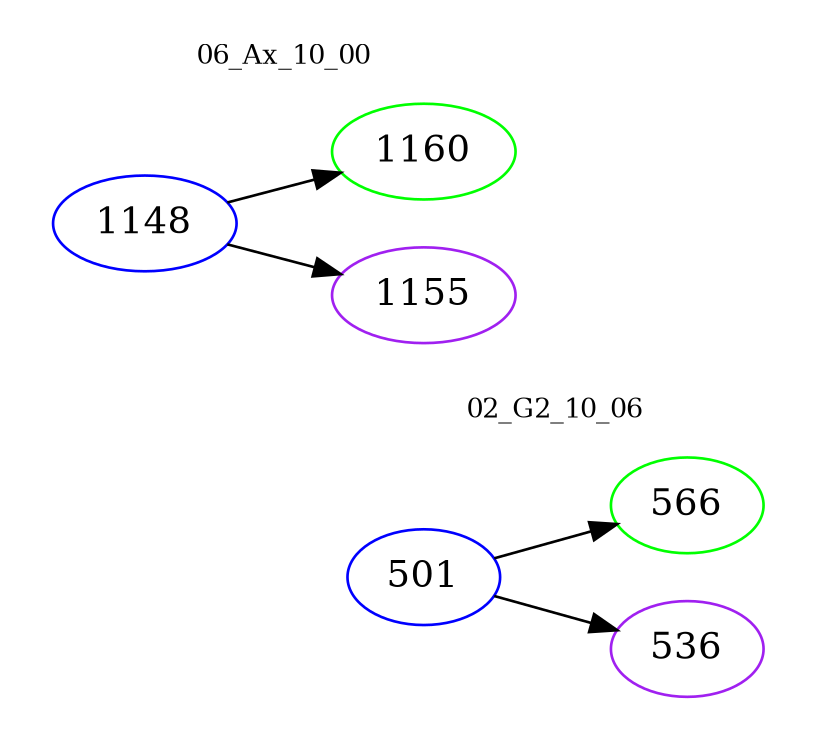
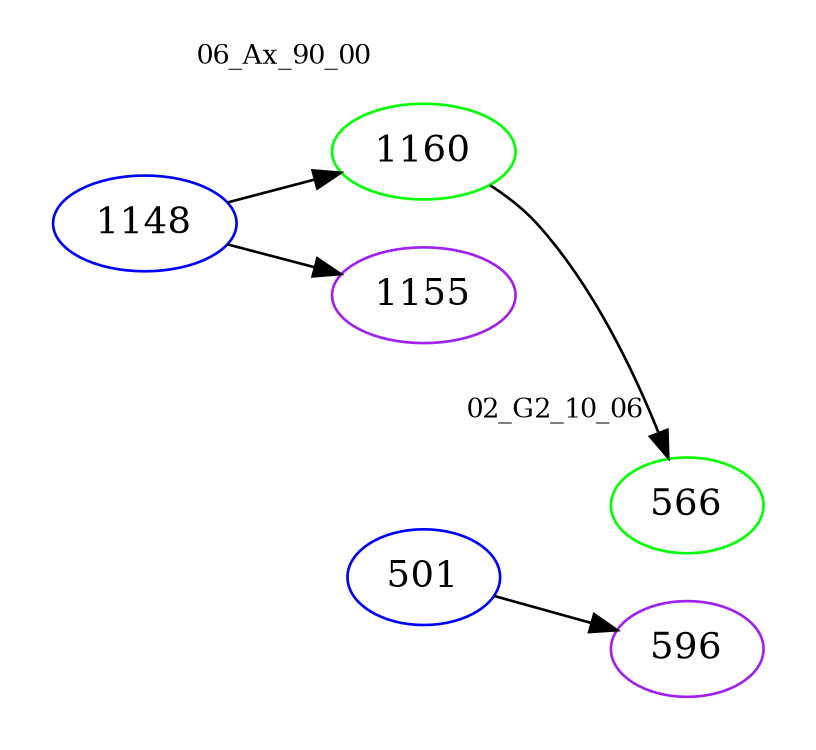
cluster "06_Ax_10_00": label "06_Ax_10_00" -> "06_Ax_90_00"
edge "501" -> "566": now "1160" -> "566"
node "536": label "536" -> "596"
